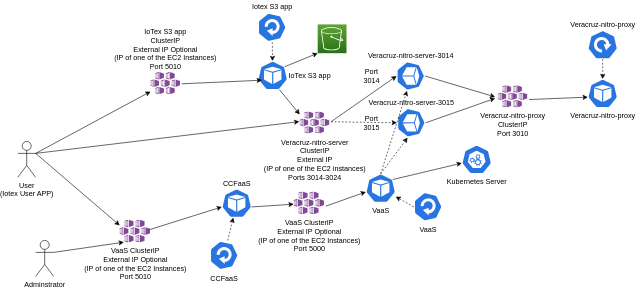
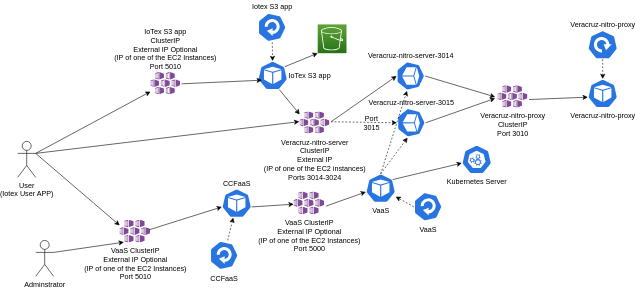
node "Port 3014": removed
